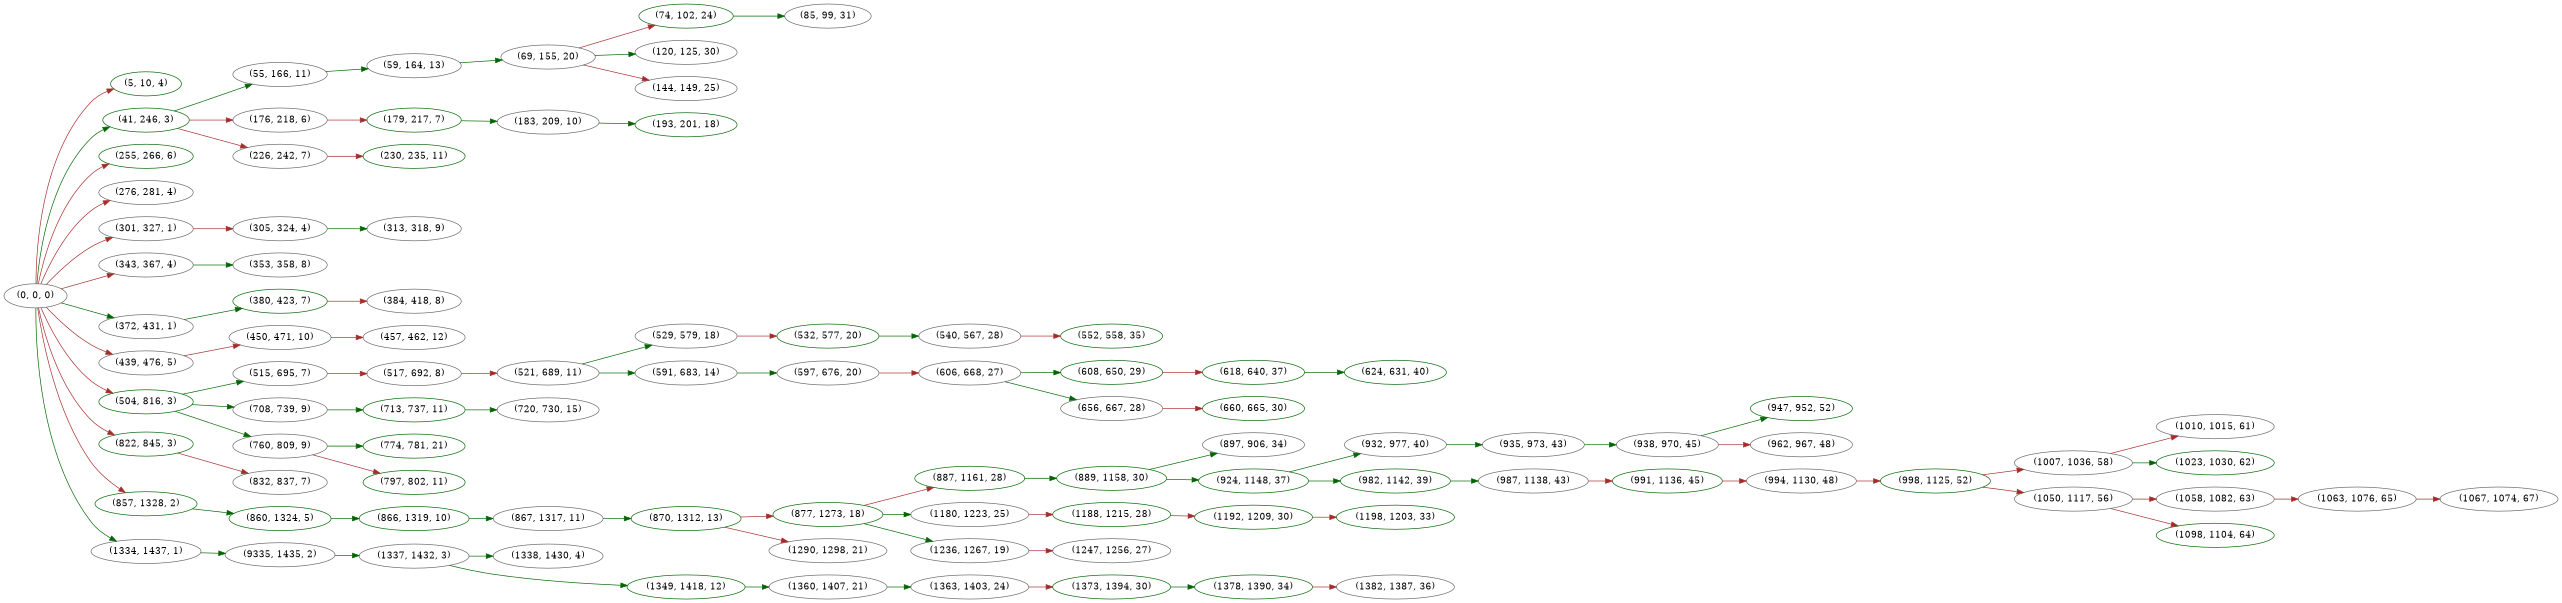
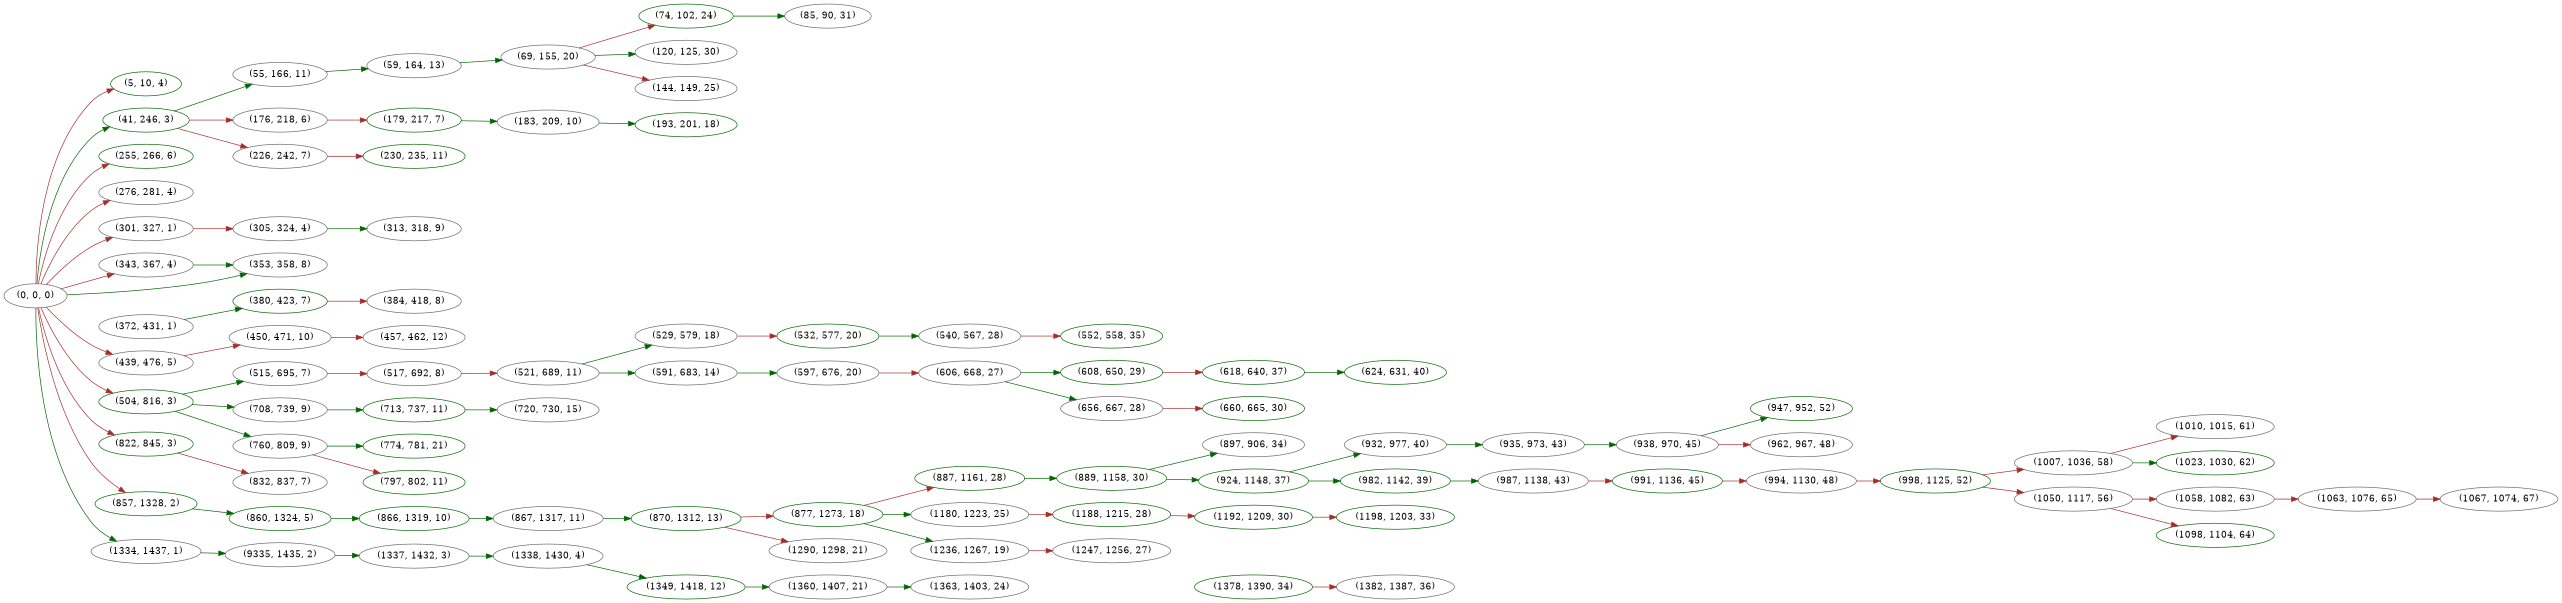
node "(85, 99, 31)": label "(85, 99, 31)" -> "(85, 90, 31)"
edge "(0, 0, 0)" -> "(372, 431, 1)": now "(0, 0, 0)" -> "(353, 358, 8)"
edge "(1337, 1432, 3)" -> "(1349, 1418, 12)": now "(1338, 1430, 4)" -> "(1349, 1418, 12)"
node "(1373, 1394, 30)": removed
